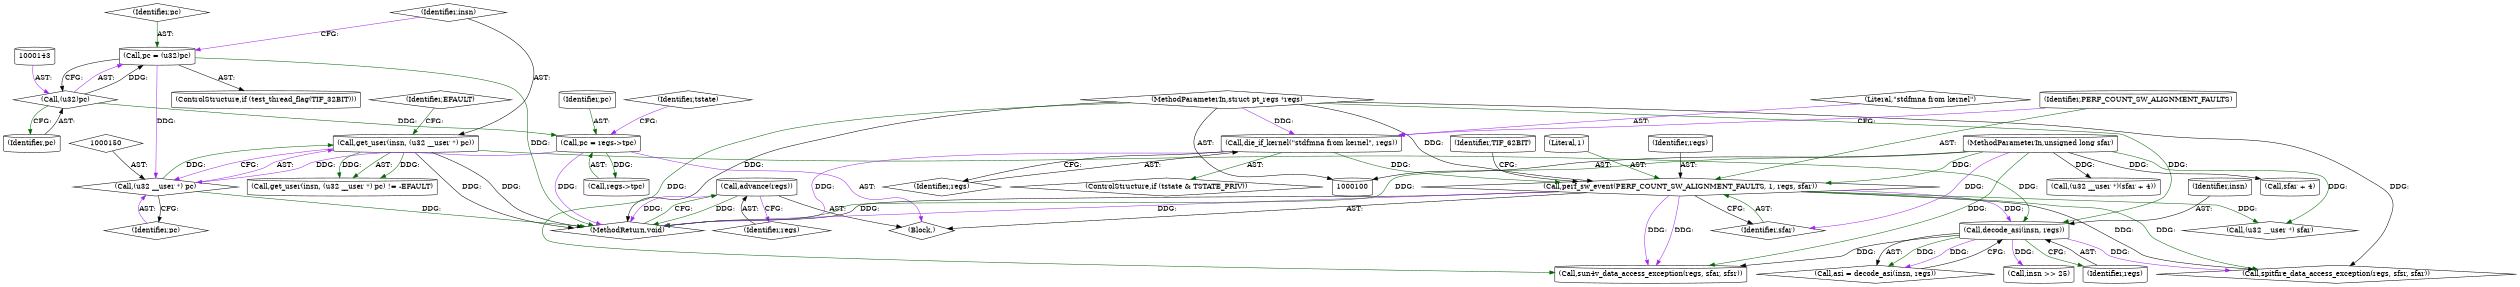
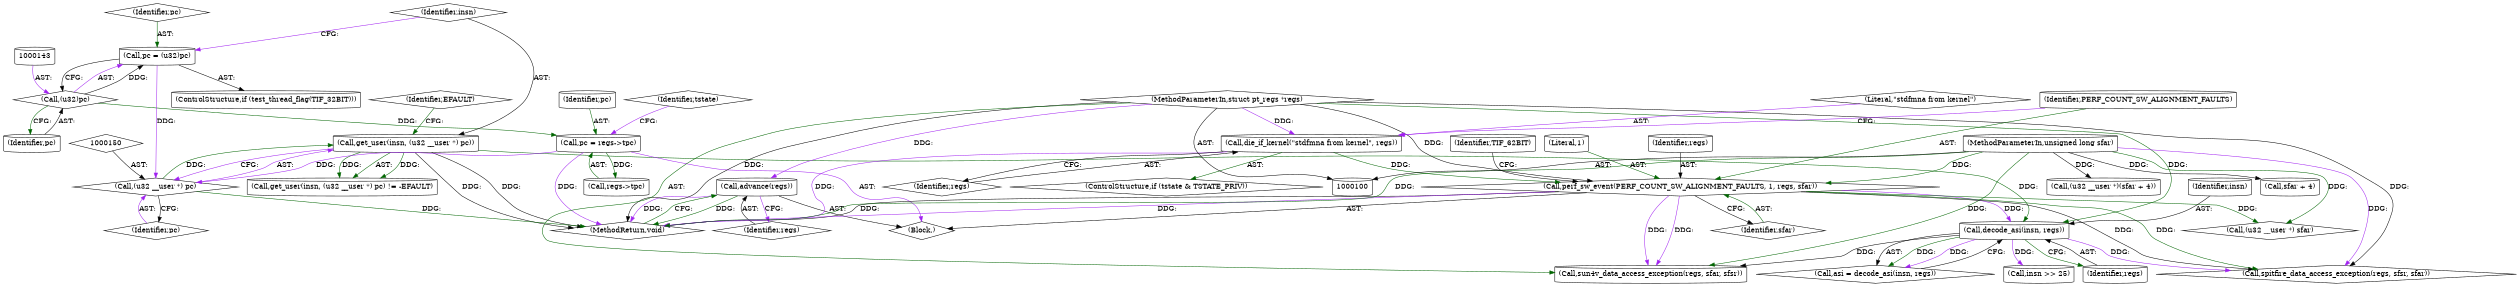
edge "(Call,pc = (u32)pc)" -> "(MethodReturn,void)": removed, label "DDG:"
edge "(MethodParameterIn,struct pt_regs *regs)" -> "(Call,advance(regs))": added, label "DDG:"
edge "(MethodParameterIn,struct pt_regs *regs)" -> "(Call,sun4v_data_access_exception(regs, sfar, sfsr))": label "DDG: " -> "AST: "
edge "(MethodParameterIn,unsigned long sfar)" -> "(Identifier,sfar)": now "(MethodParameterIn,unsigned long sfar)" -> "(Call,spitfire_data_access_exception(regs, sfsr, sfar))"
